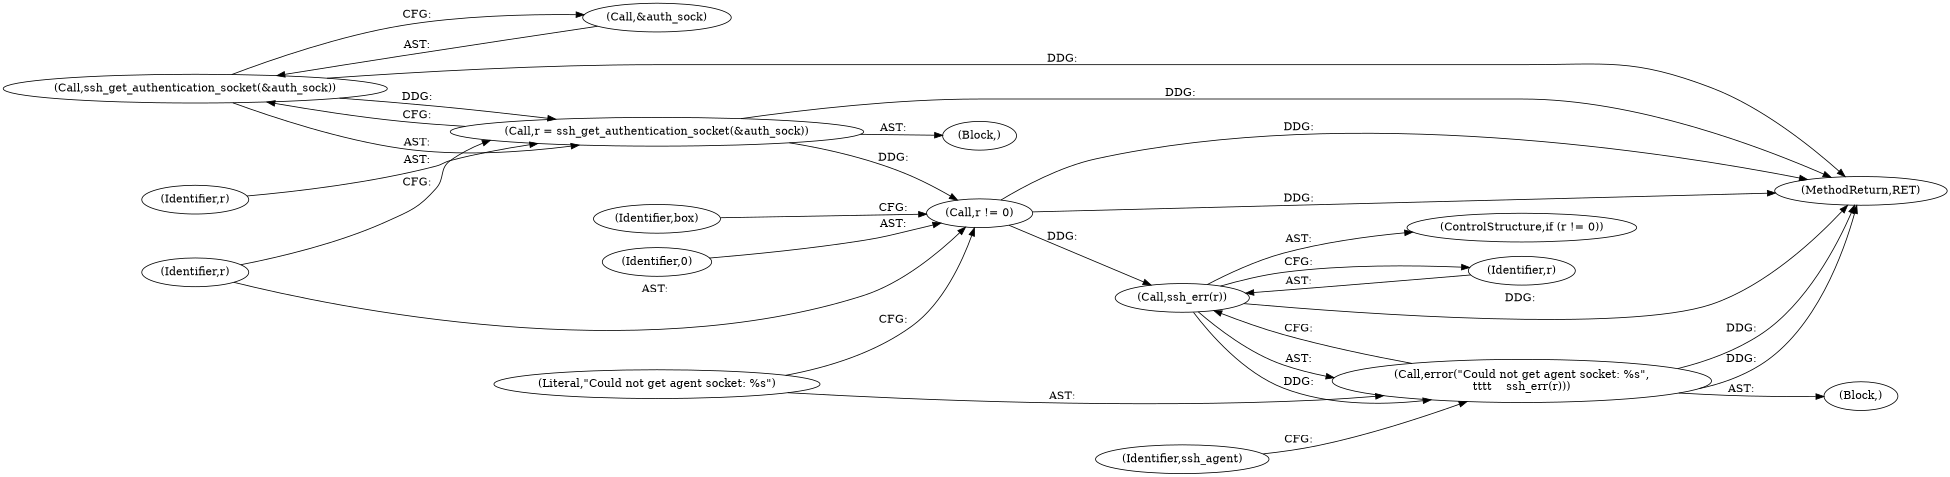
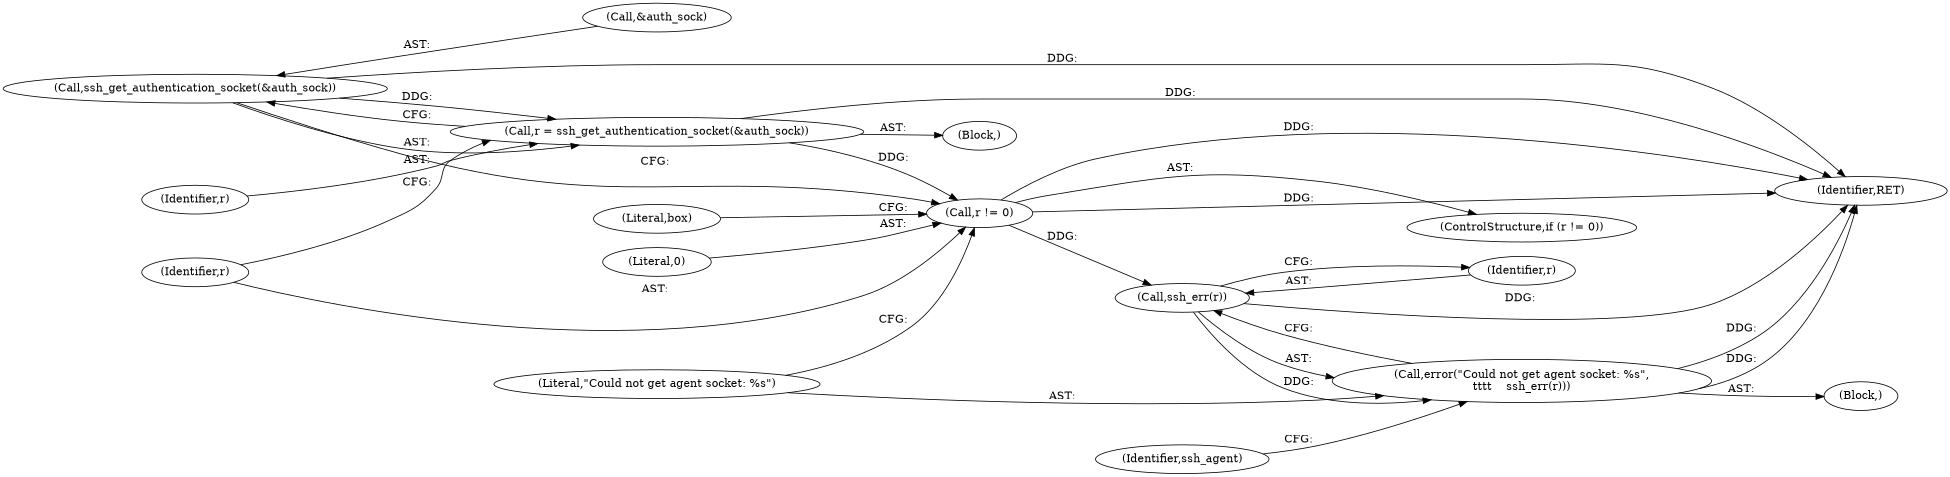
edge "(Call,ssh_get_authentication_socket(&auth_sock))" -> "(Call,&auth_sock)": now "(Call,ssh_get_authentication_socket(&auth_sock))" -> "(Call,r != 0)"
node "(MethodReturn,RET)": label "(MethodReturn,RET)" -> "(Identifier,RET)"
node "(Identifier,box)": label "(Identifier,box)" -> "(Literal,box)"
edge "(Call,ssh_err(r))" -> "(ControlStructure,if (r != 0))": now "(Call,r != 0)" -> "(ControlStructure,if (r != 0))"
node "(Identifier,0)": label "(Identifier,0)" -> "(Literal,0)"
